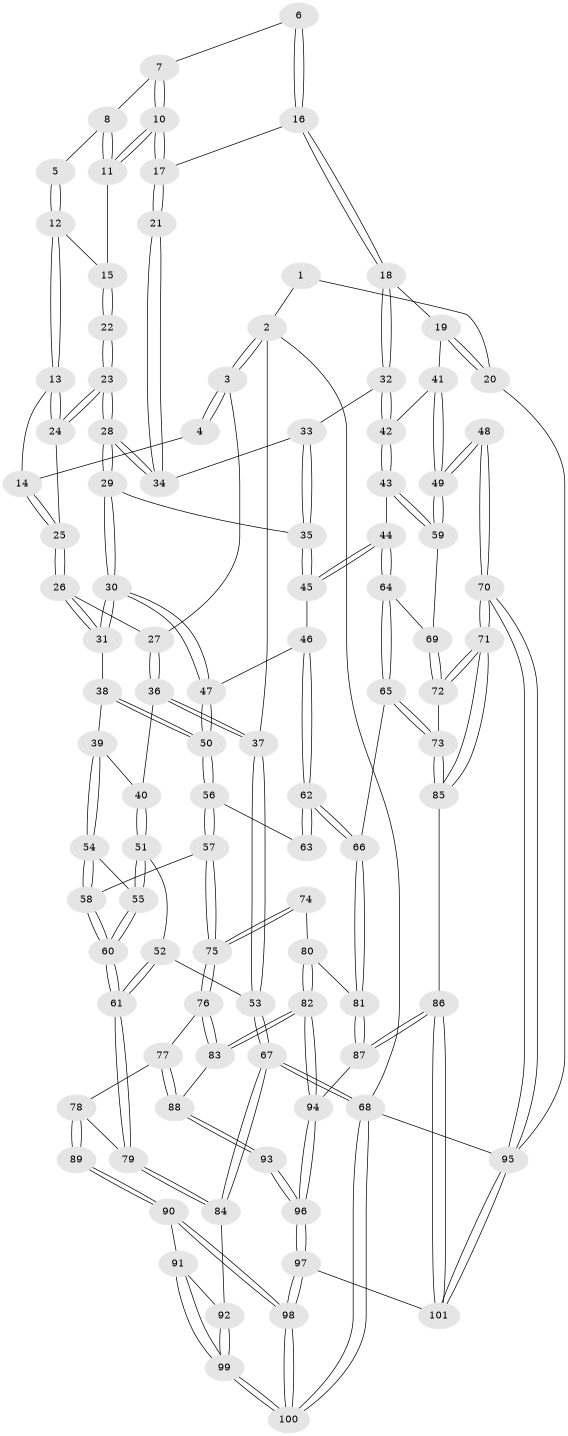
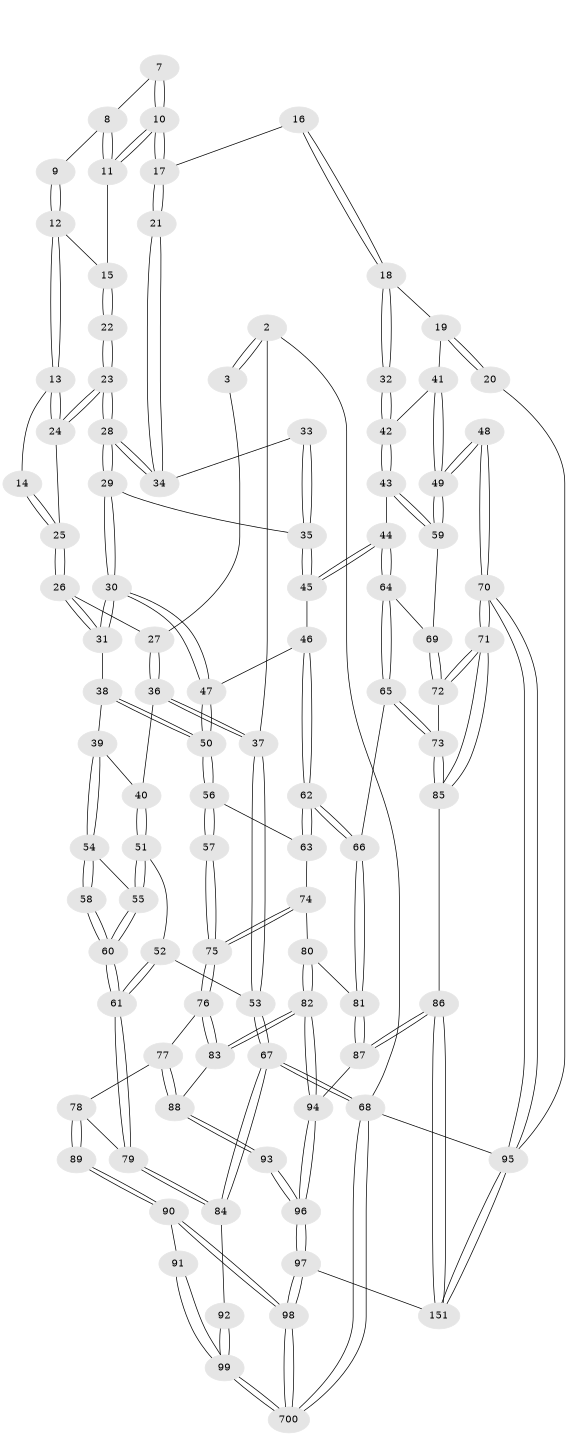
node "6": removed
node "5": label "5" -> "9"
node "1": removed
edge "32" -- "33": removed
node "4": removed
edge "57" -- "58": removed
edge "63" -- "74": added
edge "91" -- "92": removed
node "101": label "101" -> "151"
node "100": label "100" -> "700"
